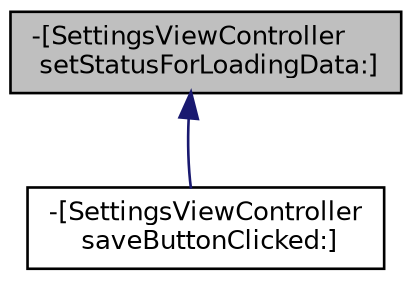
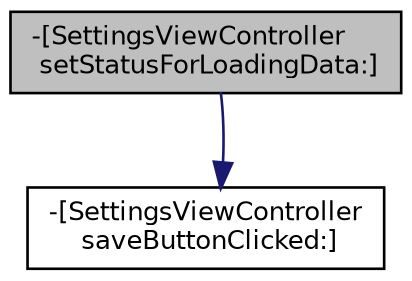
edge "-[SettingsViewController saveButtonClicked:]" -> "-[SettingsViewController setStatusForLoadingData:]": reversed
